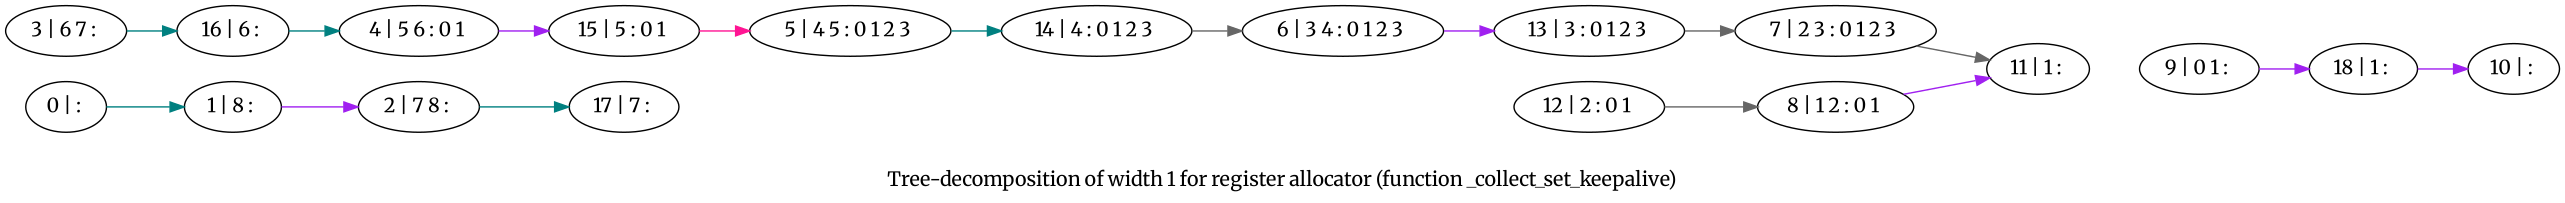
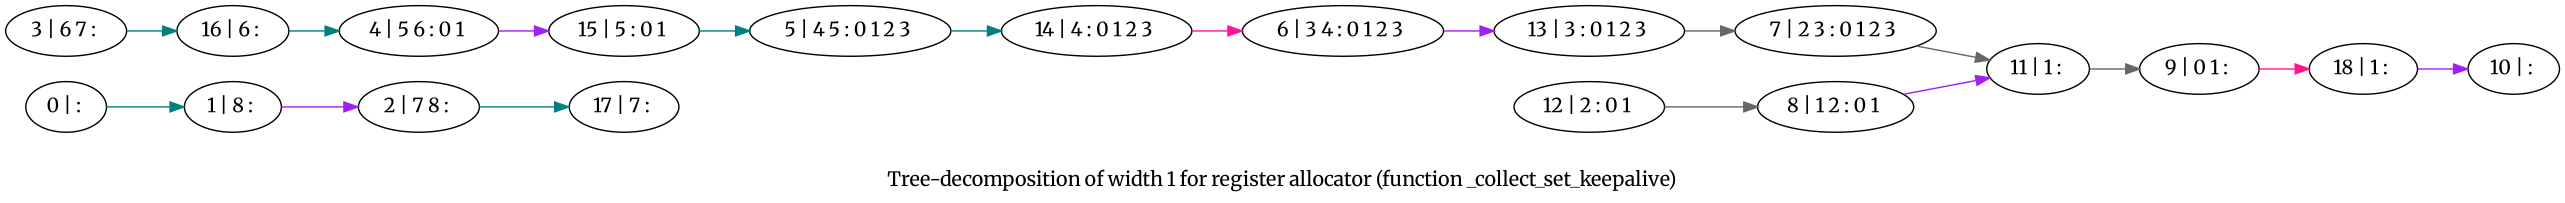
edge "15 | 5 : 0 1" -> "5 | 4 5 : 0 1 2 3": color deeppink -> teal
edge "14 | 4 : 0 1 2 3" -> "6 | 3 4 : 0 1 2 3": color gray40 -> deeppink
edge "11 | 1 :" -> "9 | 0 1 :": added
edge "9 | 0 1 :" -> "18 | 1 :": color purple -> deeppink
